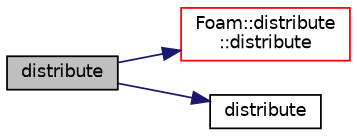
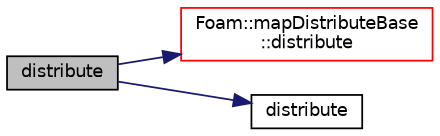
node "Foam::distribute ::distribute": label "Foam::distribute ::distribute" -> "Foam::mapDistributeBase ::distribute"
